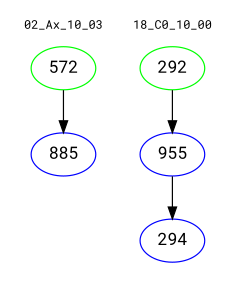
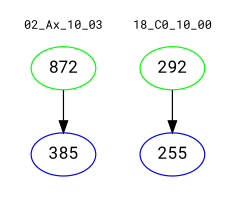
node "572": label "572" -> "872"
node "885": label "885" -> "385"
node "955": label "955" -> "255"
node "294": removed
